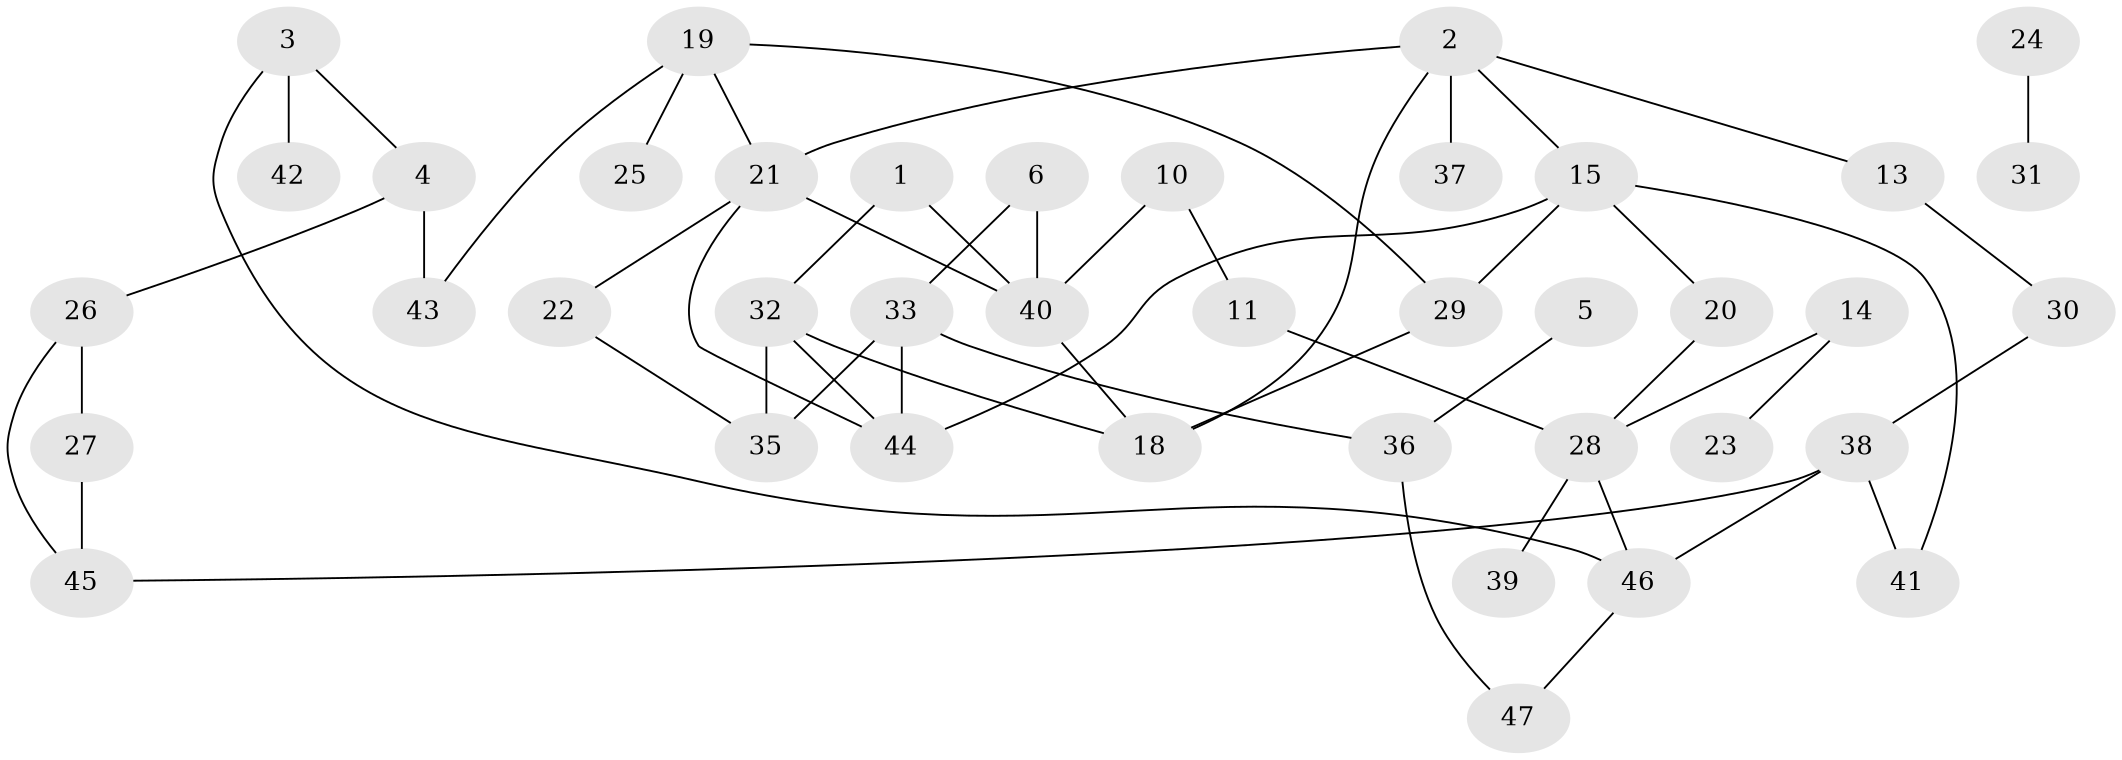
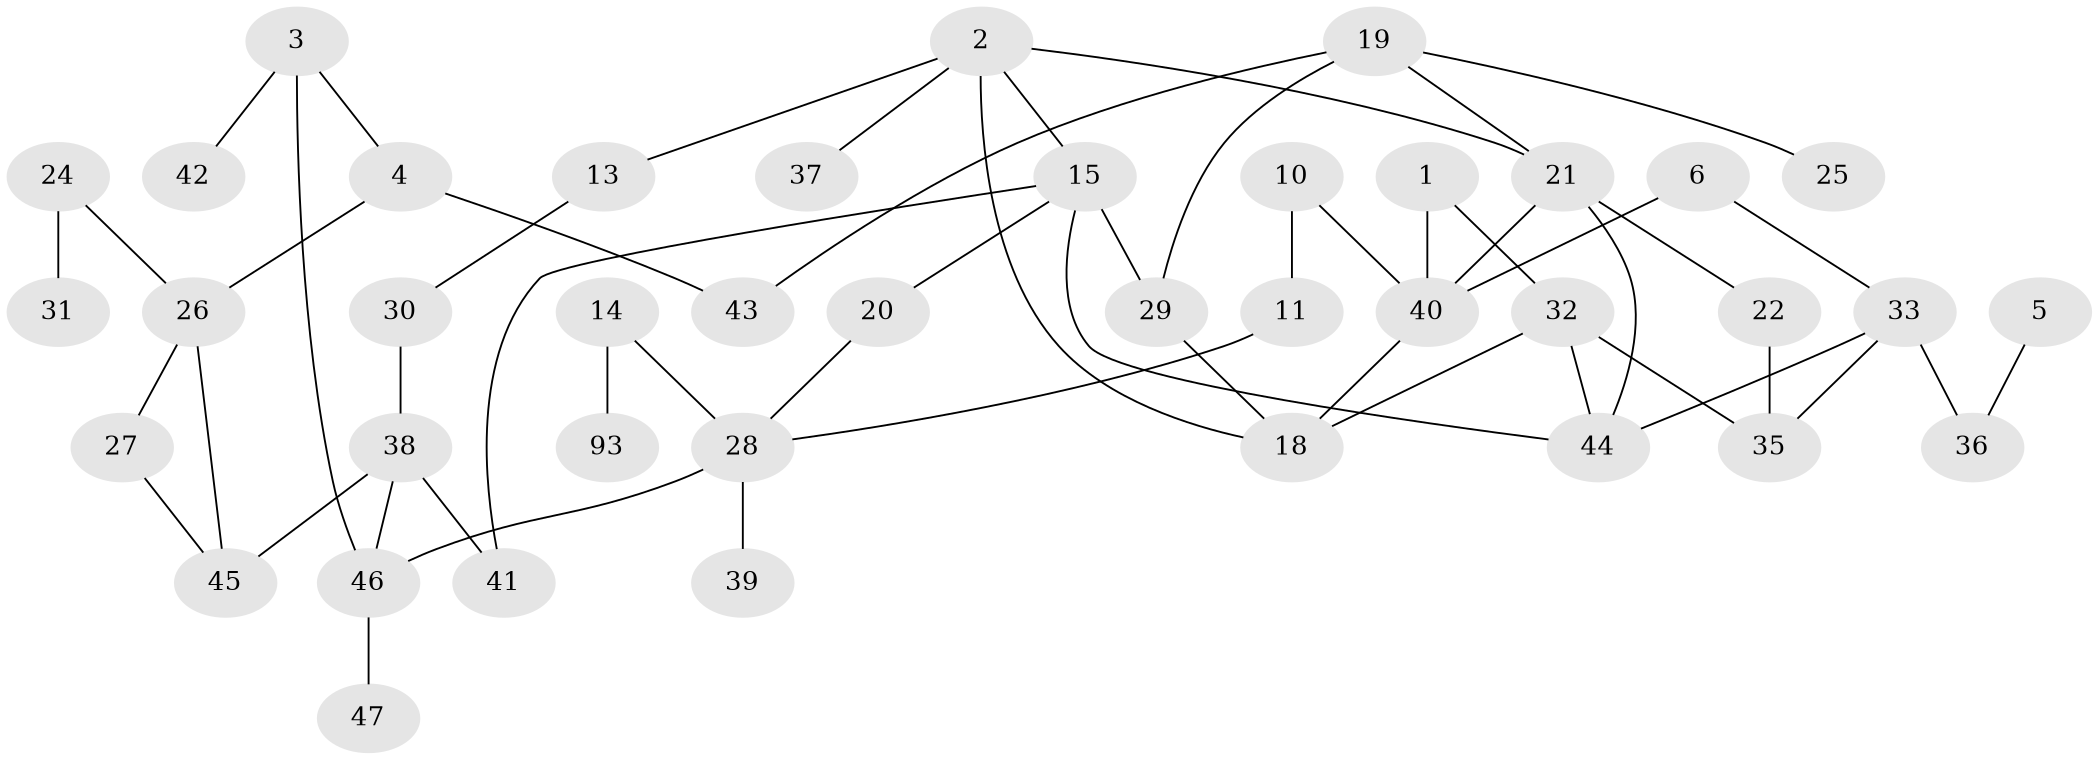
edge "24" -- "26": added
node "23": label "23" -> "93"
edge "36" -- "47": removed
